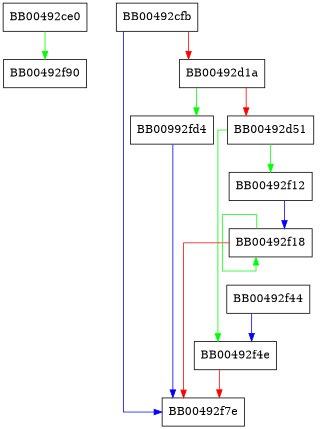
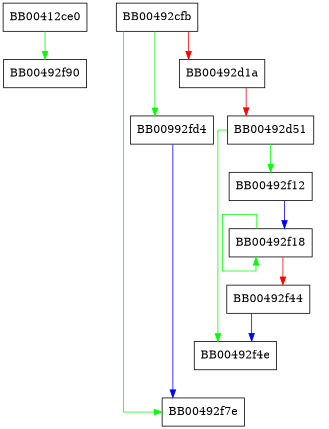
node "BB00492ce0": label "BB00492ce0" -> "BB00412ce0"
edge "BB00492d1a" -> "BB00992fd4": now "BB00492cfb" -> "BB00992fd4"
edge "BB00492cfb" -> "BB00492f7e": color blue -> green
edge "BB00492f18" -> "BB00492f7e": now "BB00492f18" -> "BB00492f44"
edge "BB00492f4e" -> "BB00492f7e": removed
